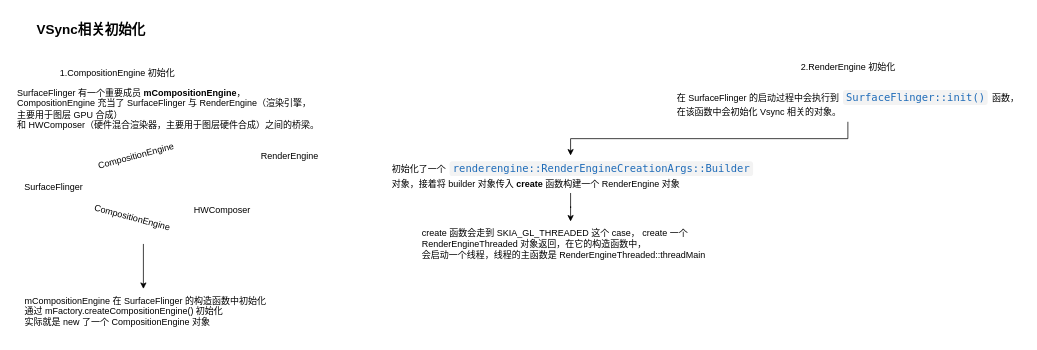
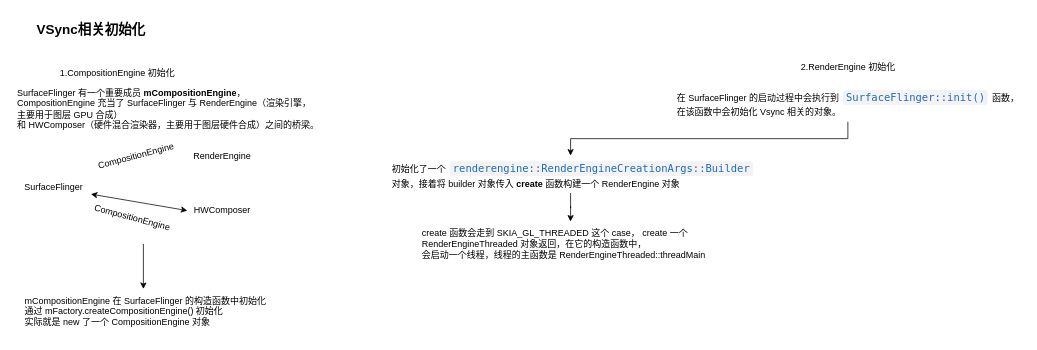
node "RenderEngine": moved (289, 156) -> (222, 156)
edge "SurfaceFlinger" -- "HWComposer": added
